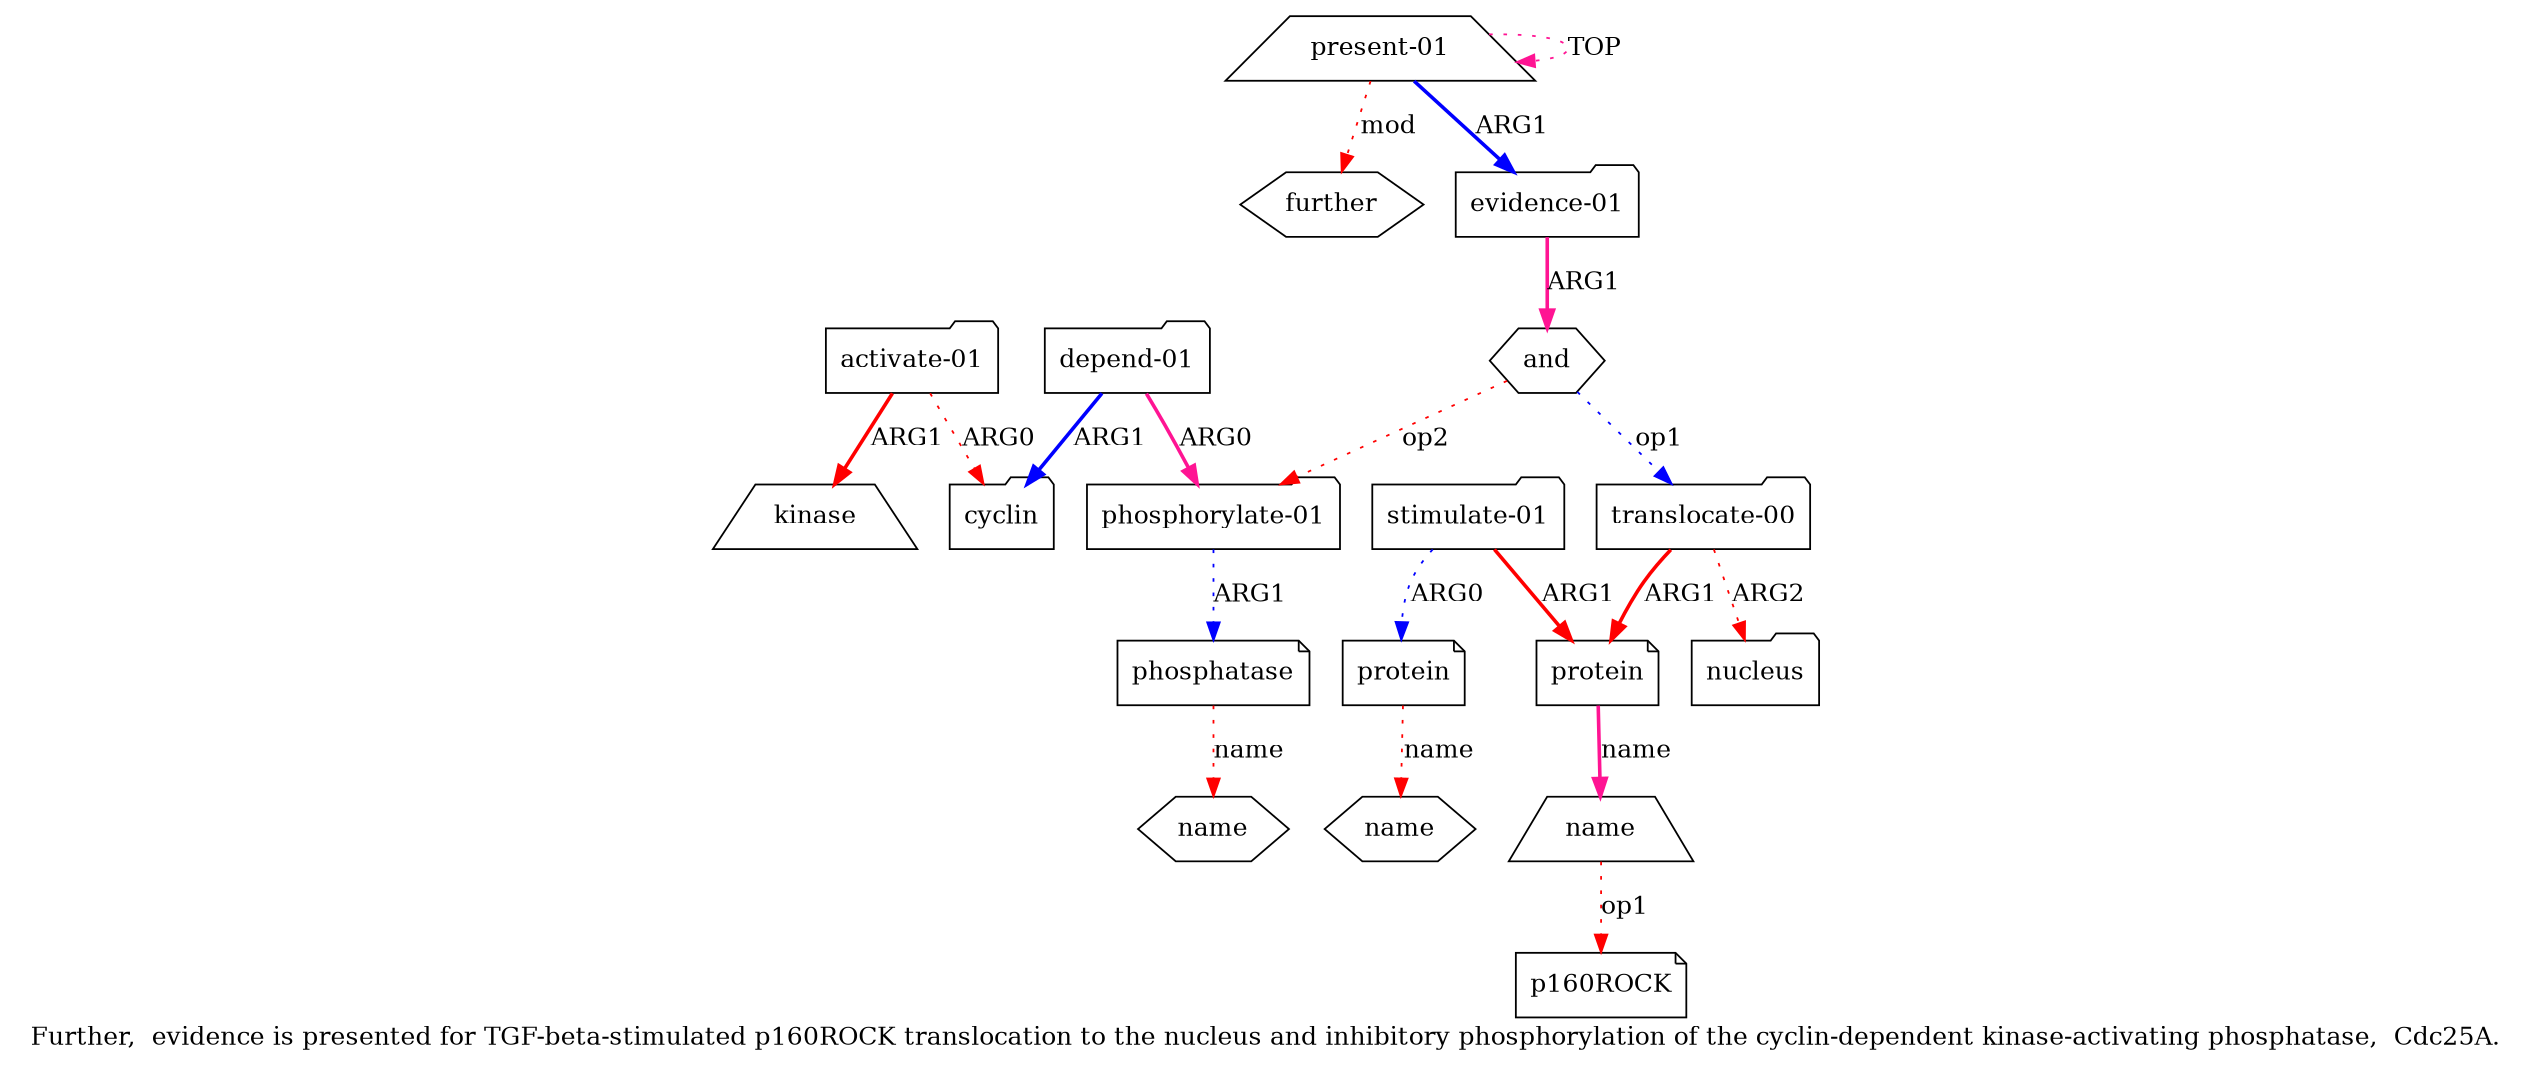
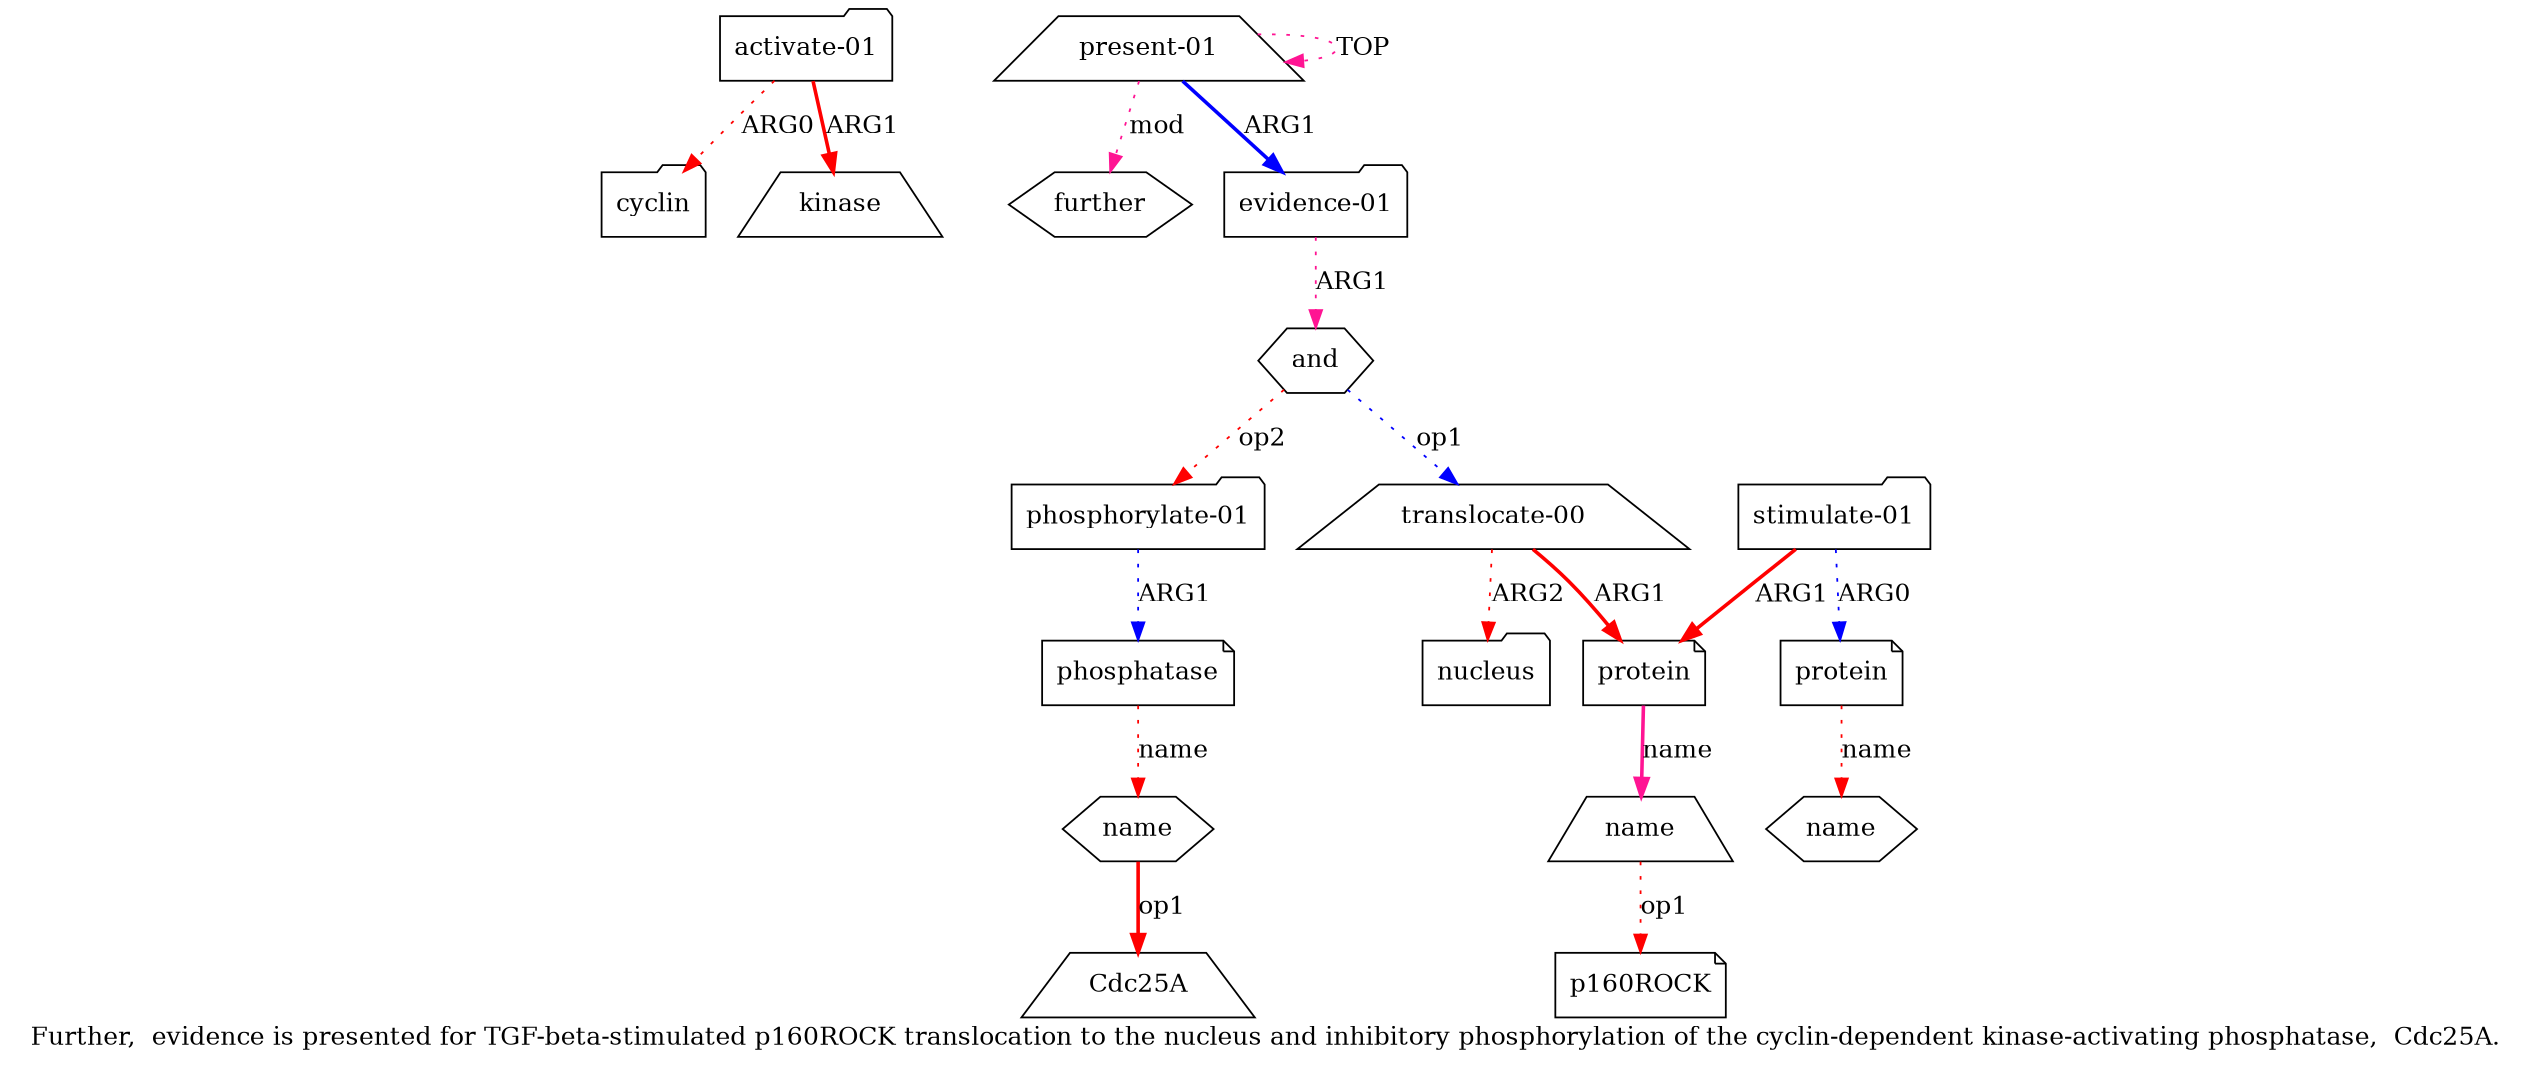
edge "present-01" -> "further": color red -> deeppink
edge "evidence-01" -> "and": style bold -> dotted
node "depend-01": removed
node "translocate-00": shape folder -> trapezium
node "Cdc25A": added
